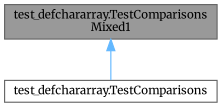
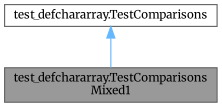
edge "test_defchararray.TestComparisons" -> "test_defchararray.TestComparisons Mixed1": reversed
